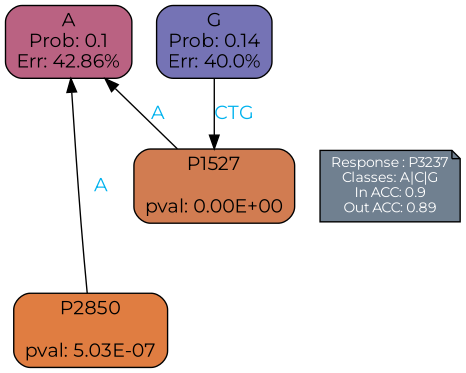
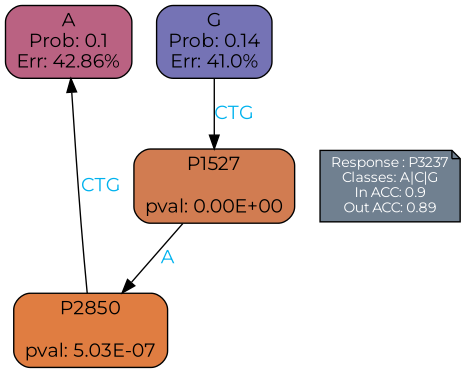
node "G Prob: 0.14 Err: 40.0%": label "G Prob: 0.14 Err: 40.0%" -> "G Prob: 0.14 Err: 41.0%"
edge "P1527 pval: 0.00E+00" -> "A Prob: 0.1 Err: 42.86%": now "P1527 pval: 0.00E+00" -> "P2850 pval: 5.03E-07"
edge "P2850 pval: 5.03E-07" -> "A Prob: 0.1 Err: 42.86%": label "A" -> "CTG"
